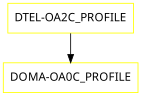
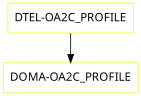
node "DOMA-OA0C_PROFILE": label "DOMA-OA0C_PROFILE" -> "DOMA-OA2C_PROFILE"
